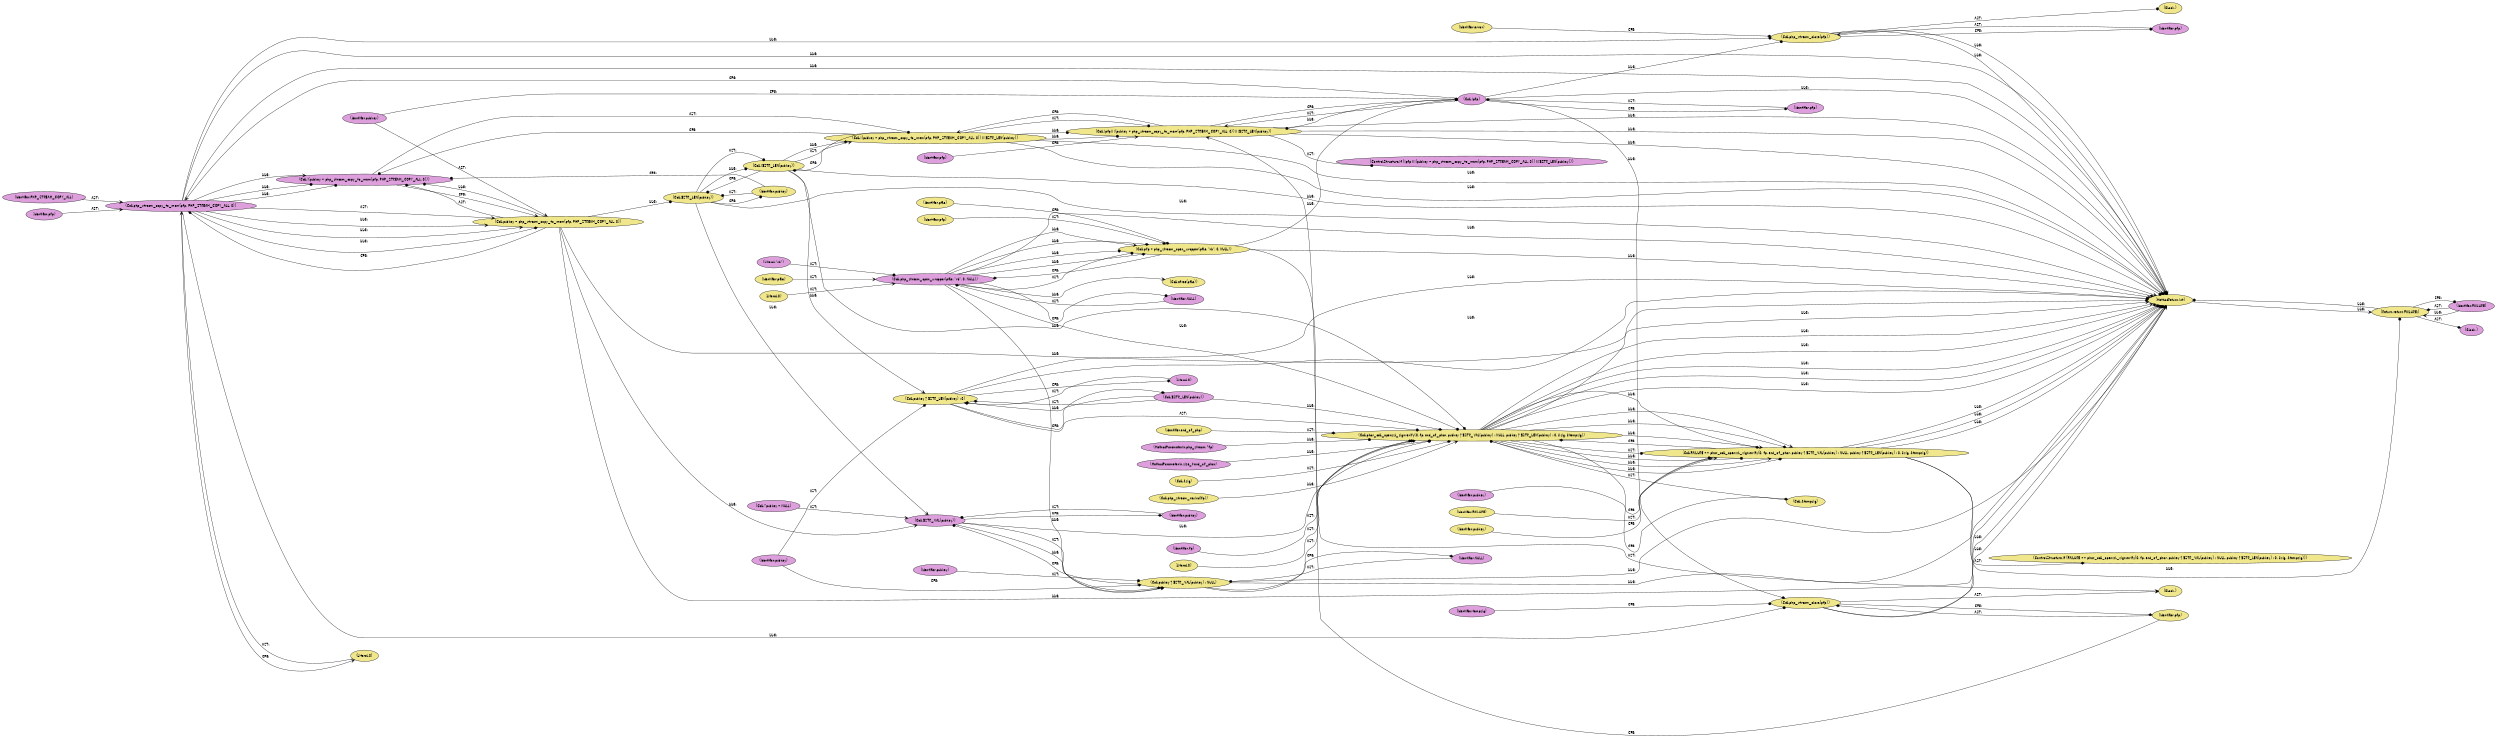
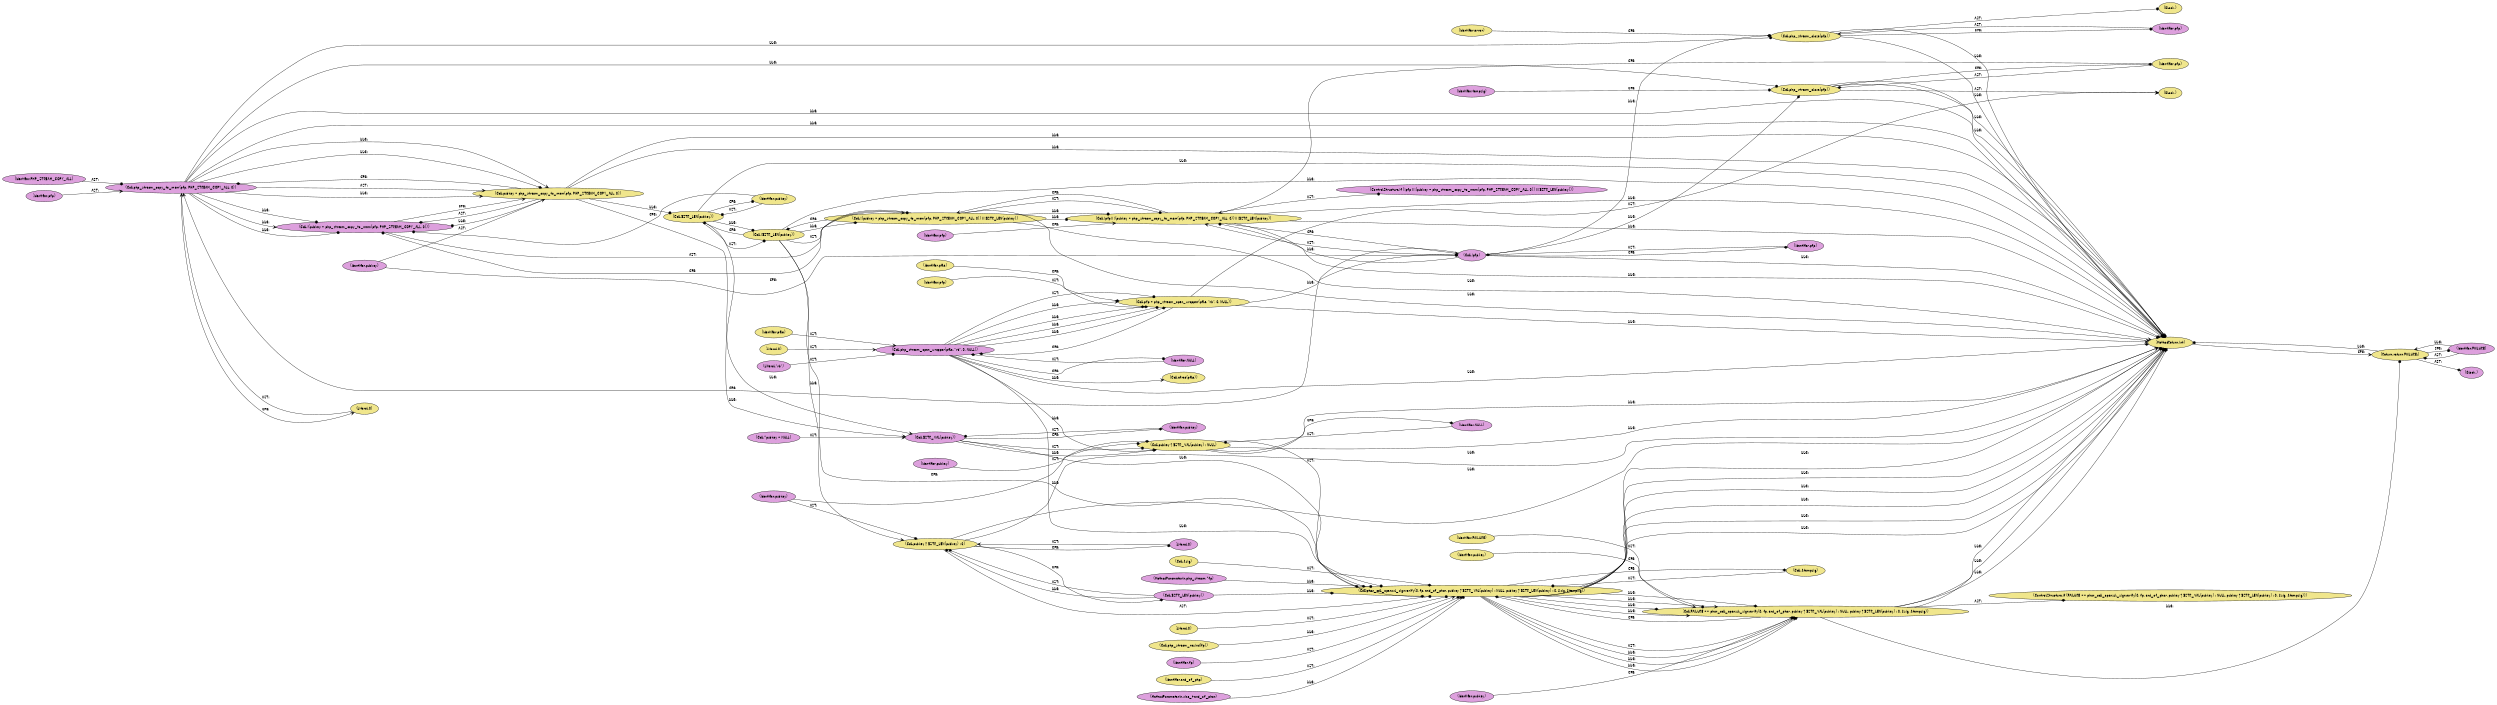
edge "(Identifier,PHP_STREAM_COPY_ALL)" -> "(Call,php_stream_copy_to_mem(pfp, PHP_STREAM_COPY_ALL, 0))": arrowhead vee -> dot
edge "(MethodReturn,int)" -> "(Return,return FAILURE;)": label "DDG: " -> "CFG: "
edge "(Call,pubkey ? ZSTR_VAL(pubkey) : NULL)" -> "(Call,ZSTR_VAL(pubkey))": removed, label "CFG:"
